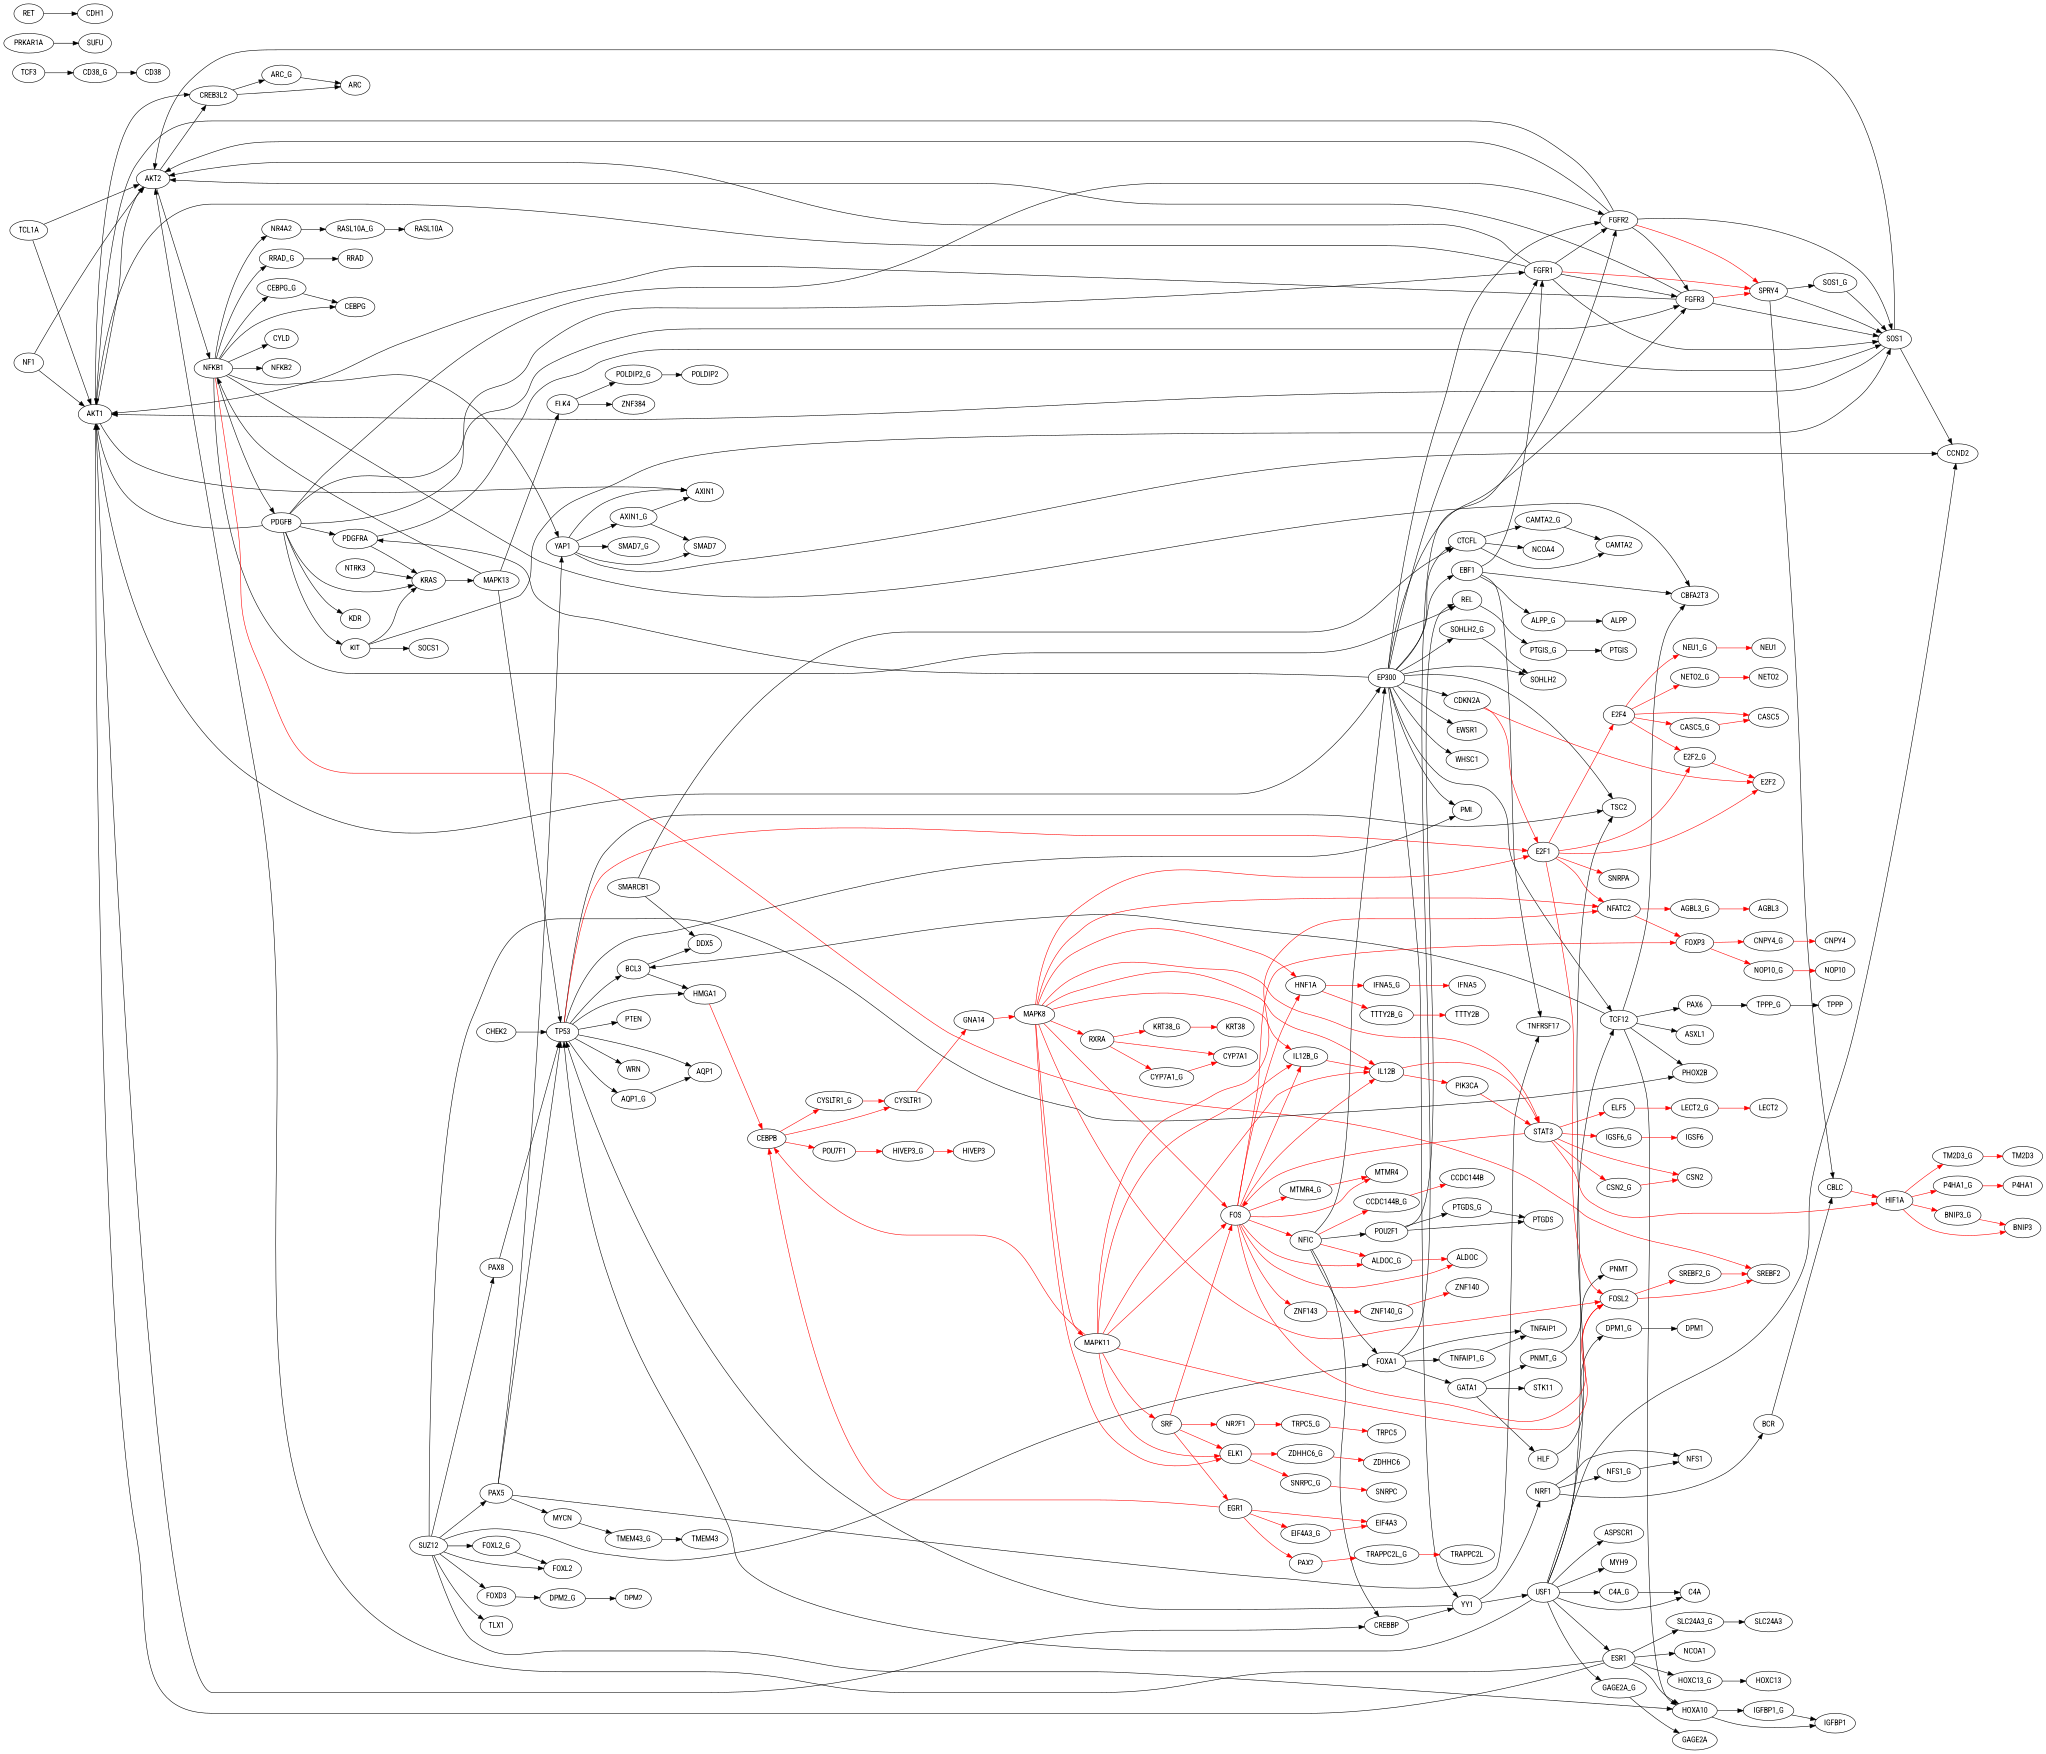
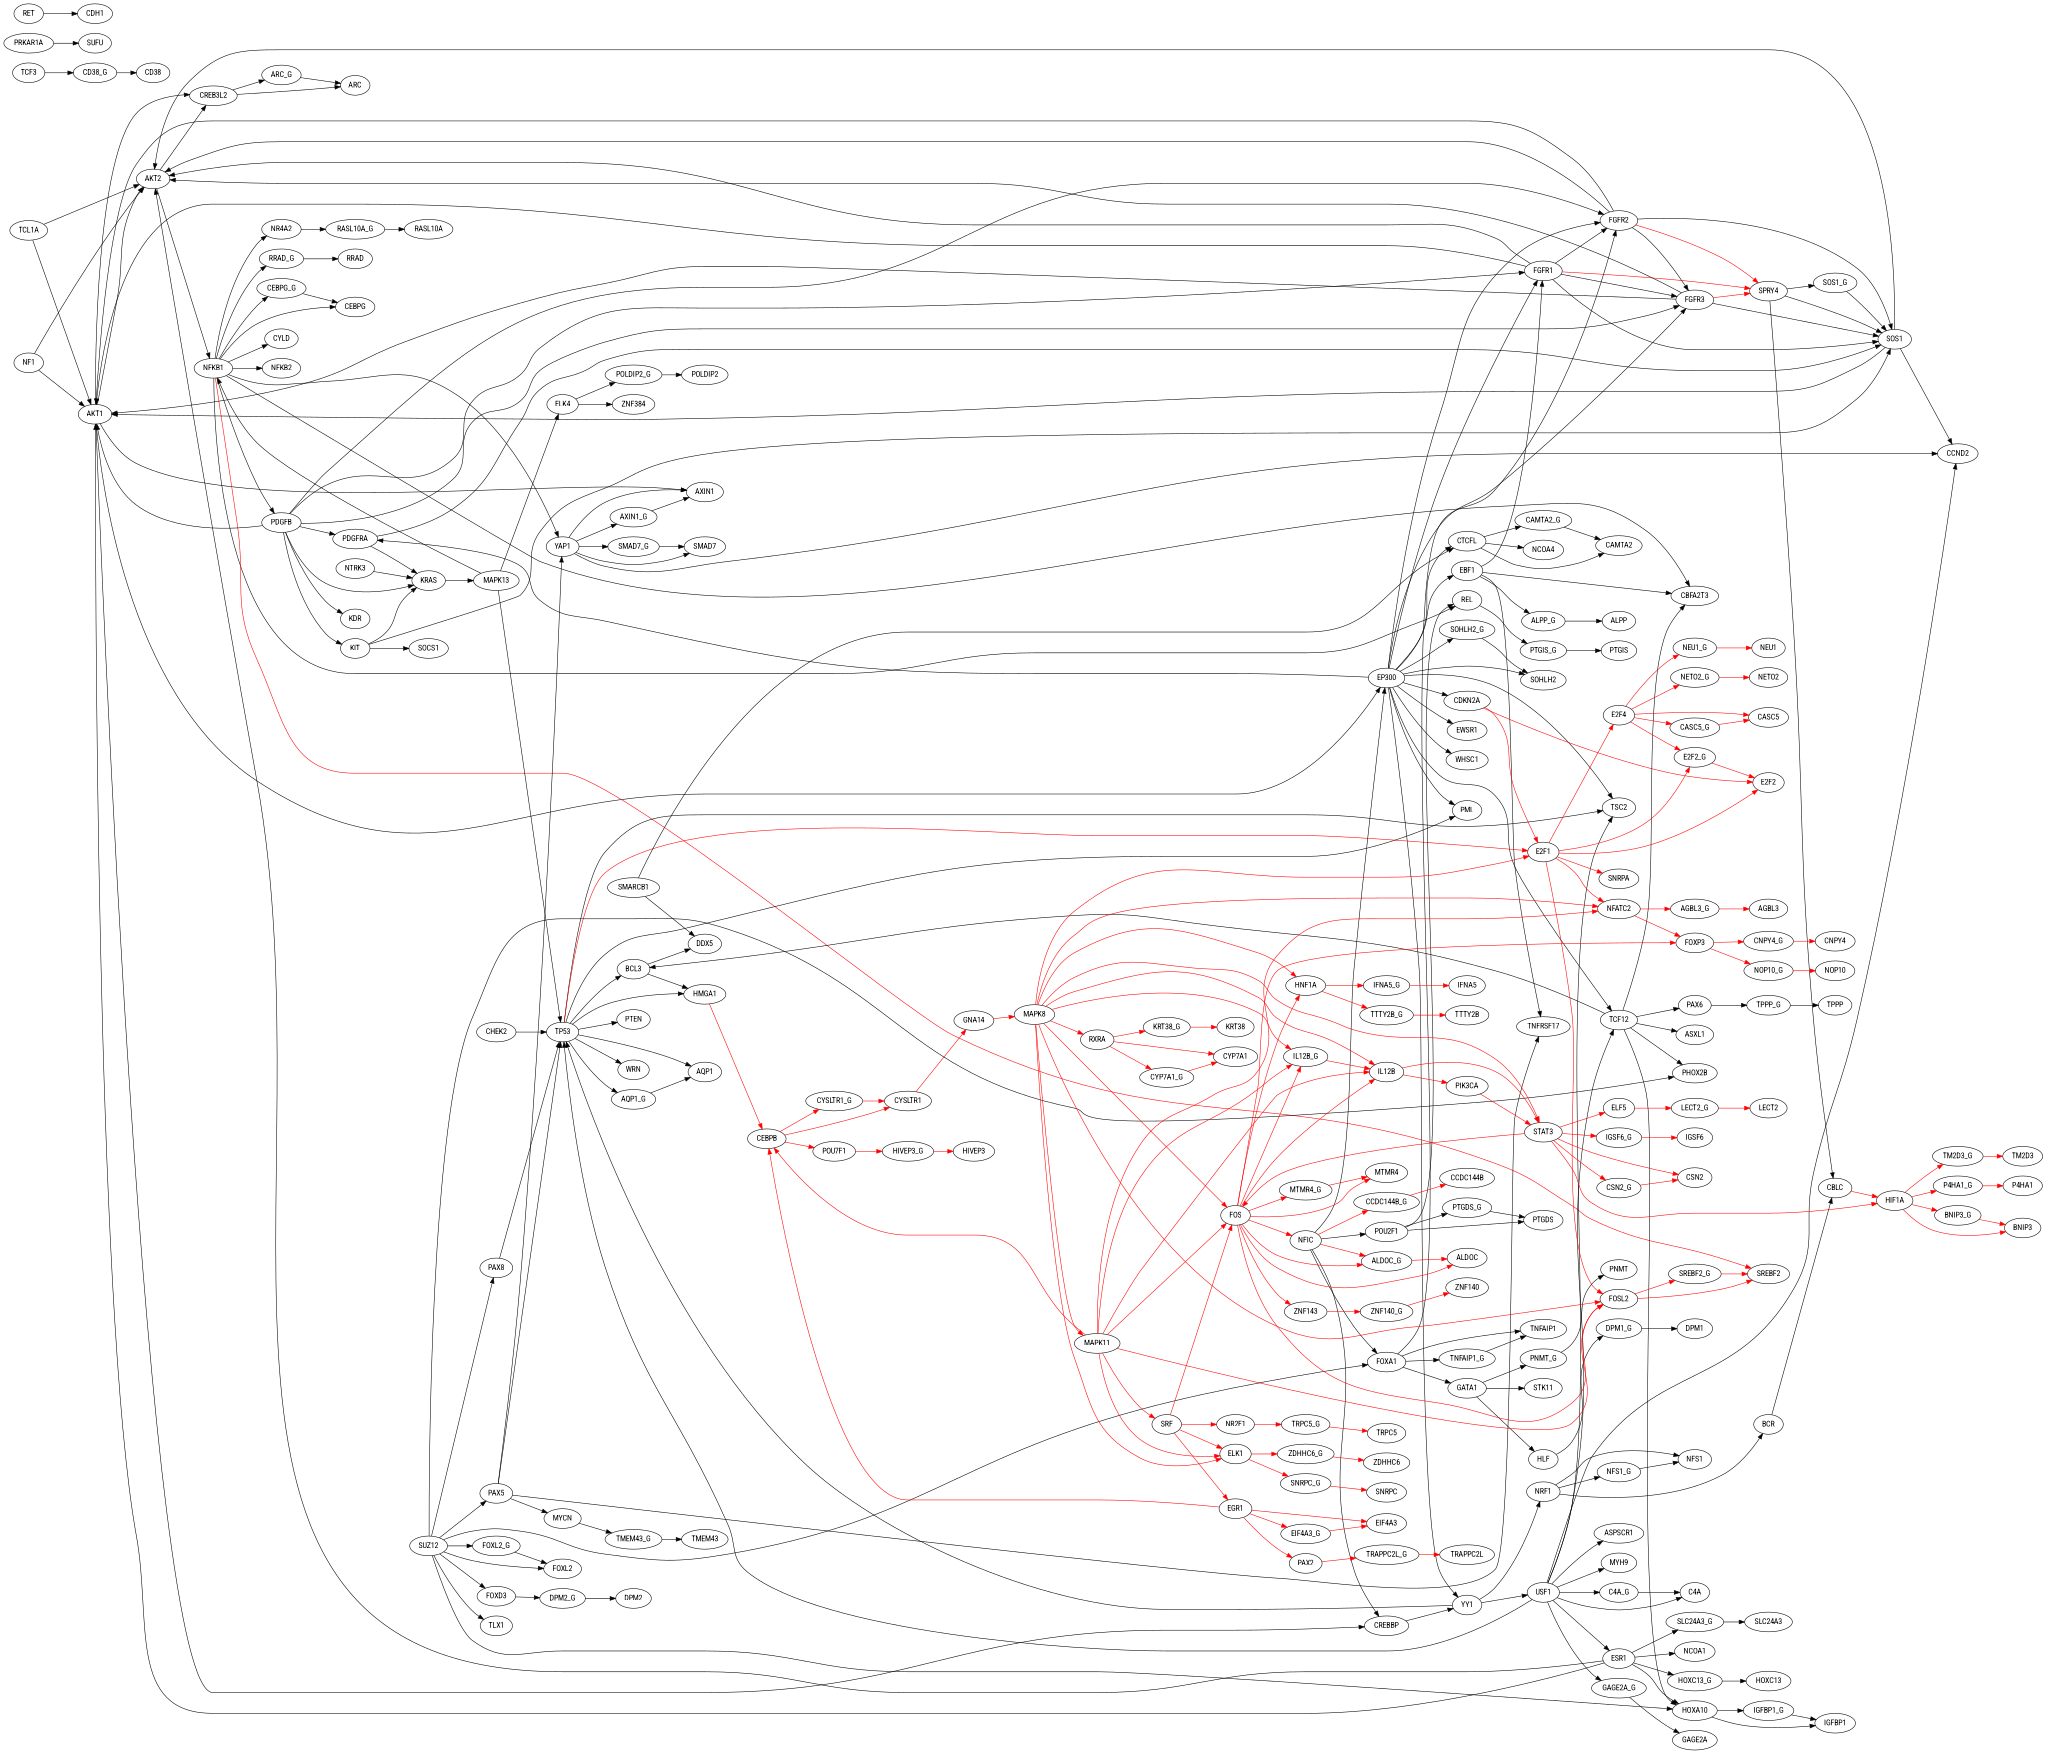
edge "AXIN1_G" -> "SMAD7": now "SMAD7_G" -> "SMAD7"
